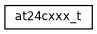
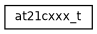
node "at24cxxx_t": label "at24cxxx_t" -> "at21cxxx_t"
